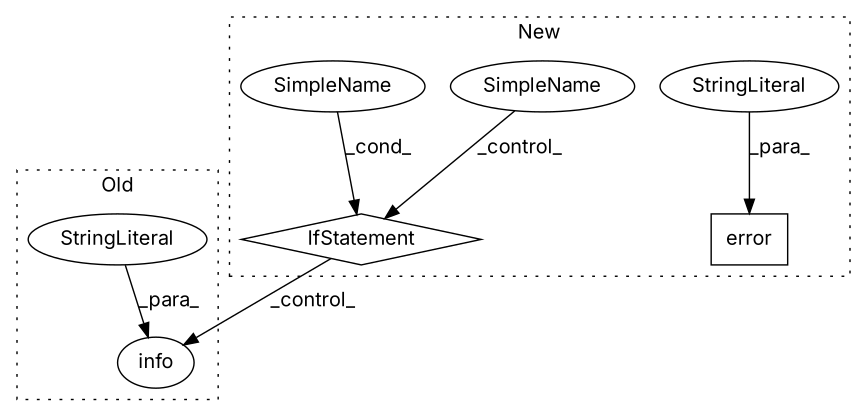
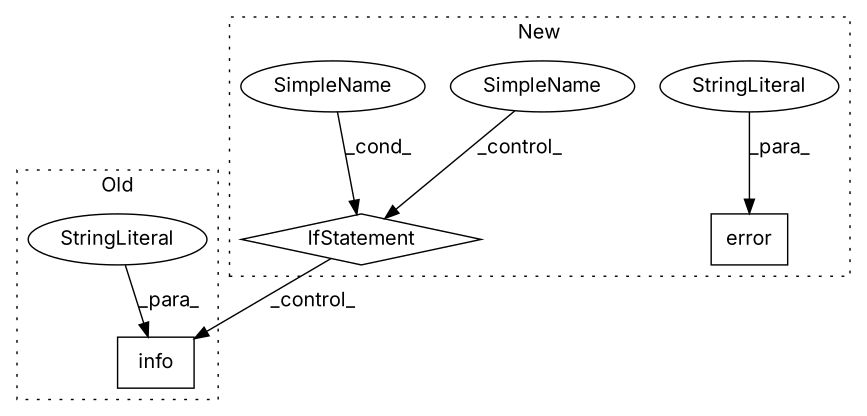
node "info": shape ellipse -> box
